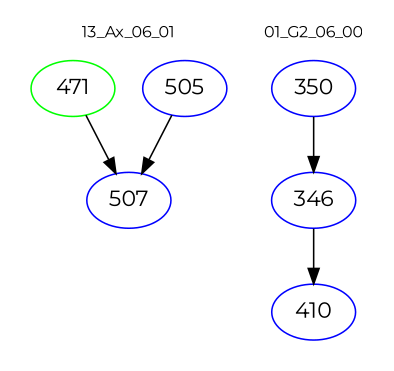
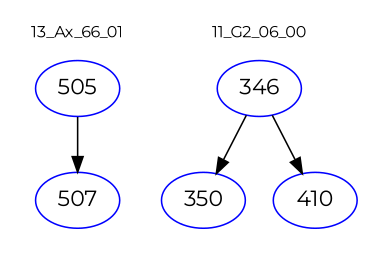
cluster "13_Ax_06_01": label "13_Ax_06_01" -> "13_Ax_66_01"
cluster "01_G2_06_00": label "01_G2_06_00" -> "11_G2_06_00"
node "471": removed
edge "350" -> "346": reversed
